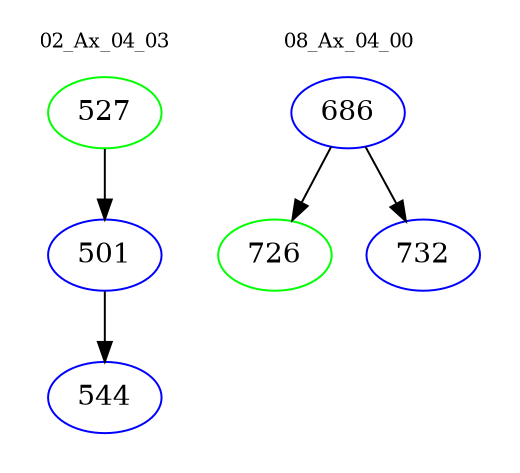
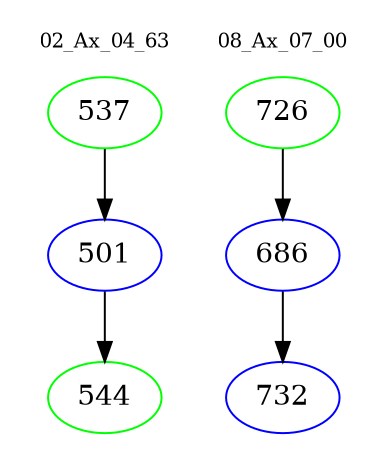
cluster "02_Ax_04_03": label "02_Ax_04_03" -> "02_Ax_04_63"
cluster "08_Ax_04_00": label "08_Ax_04_00" -> "08_Ax_07_00"
node "527": label "527" -> "537"
edge "686" -> "726": reversed
node "544": color blue -> green
